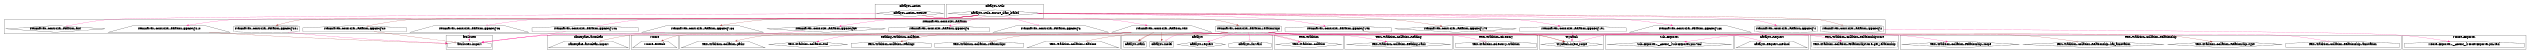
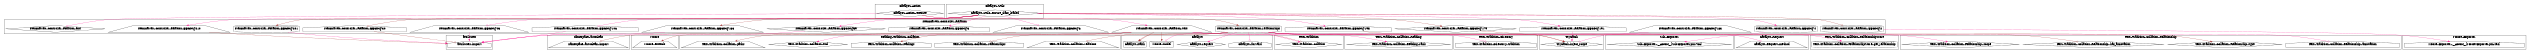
edge "Catalyst::Utils::ensure_class_loaded" -> "stemmaweb::Controller::Relation::BEGIN@183": removed
node "Catalyst::model": label "Catalyst::model" -> "Moose::model"
